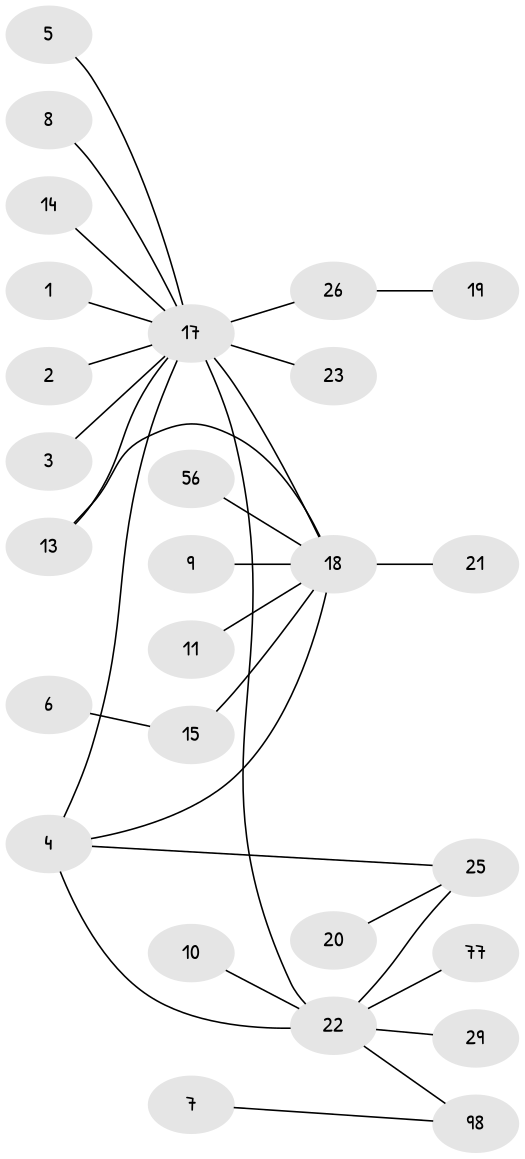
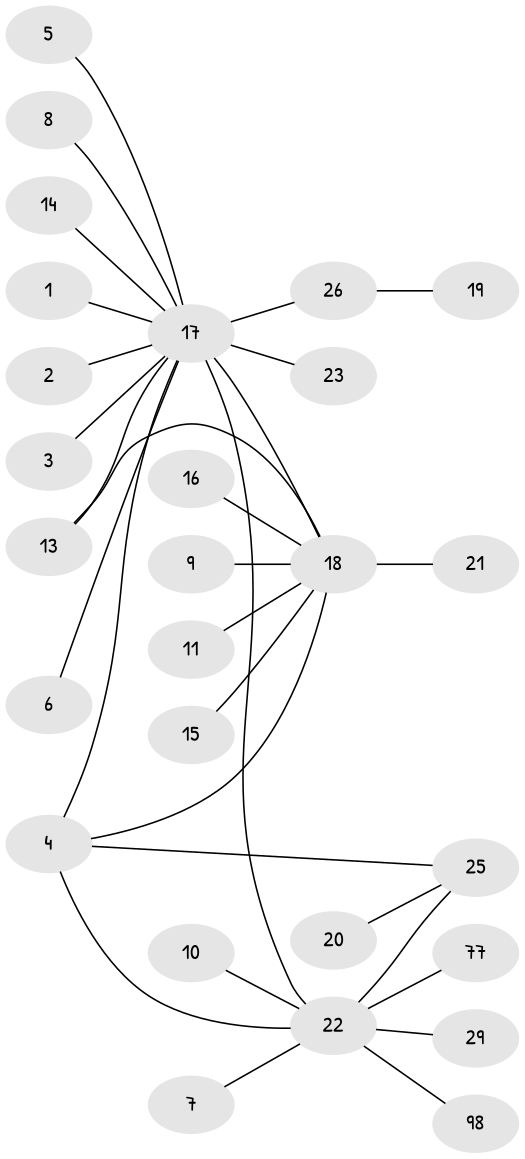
node "56": label "56" -> "16"
edge "6" -- "15": now "6" -- "17"
edge "7" -- "98": now "7" -- "22"
